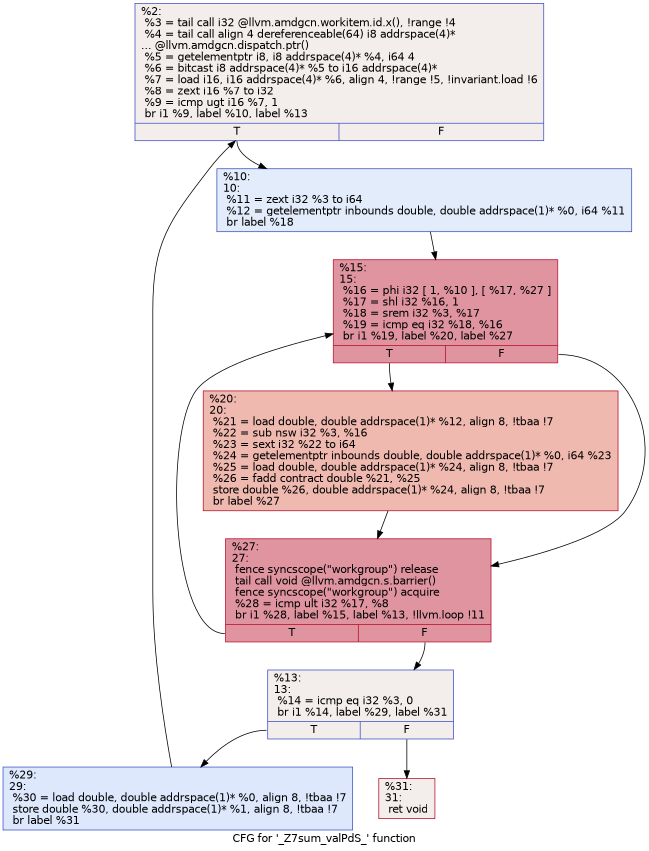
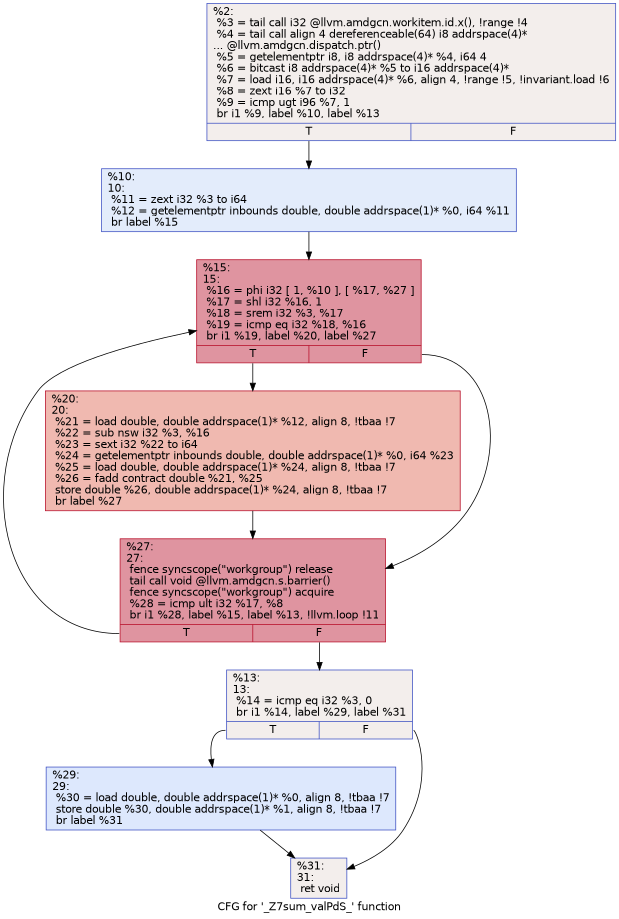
node "%2:": text "%9 = icmp ugt i16 %7, 1" -> "%9 = icmp ugt i96 %7, 1"
node "%10:": text "br label %18" -> "br label %15"
edge "%29:" -> "%2:": now "%29:" -> "%31:"
node "%31:": color #b70d28ff -> #3d50c3ff
